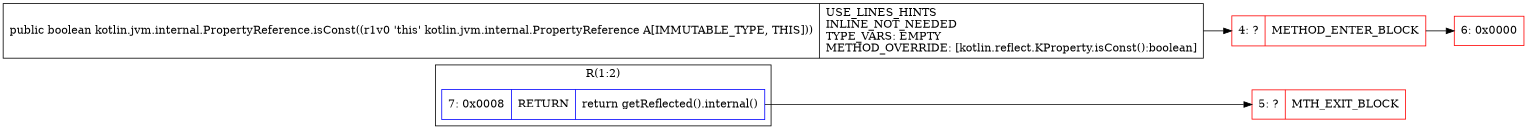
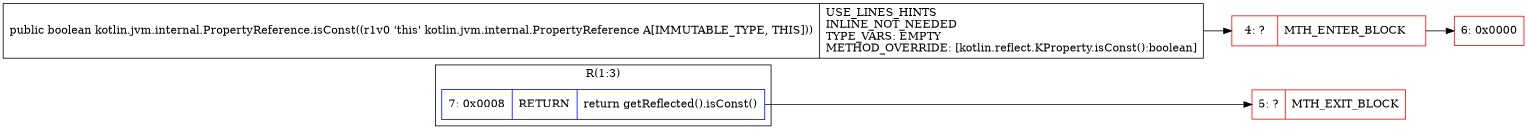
node "4: ?": text "METHOD_ENTER_BLOCK" -> "MTH_ENTER_BLOCK"
cluster "R(1:2)": label "R(1:2)" -> "R(1:3)"
node "7: 0x0008": text "return getReflected().internal()" -> "return getReflected().isConst()"
